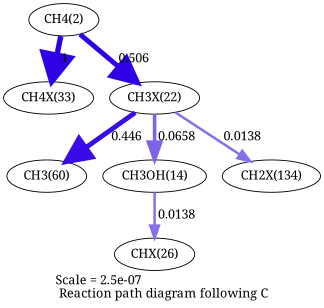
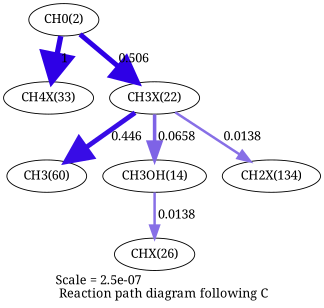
node "CH4(2)": label "CH4(2)" -> "CH0(2)"
